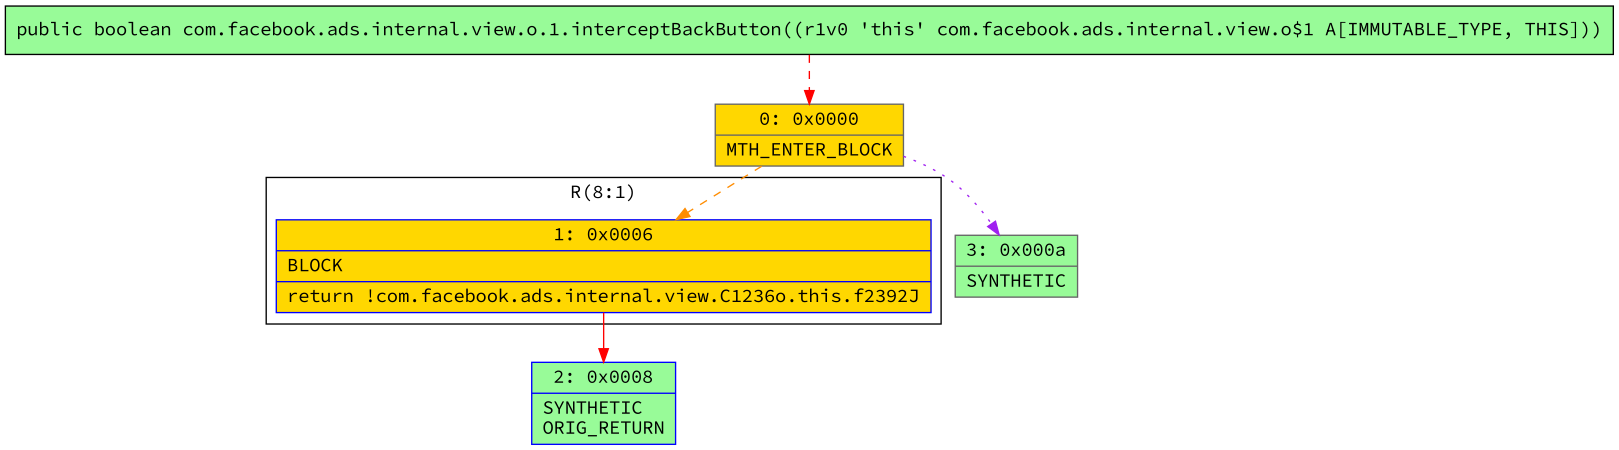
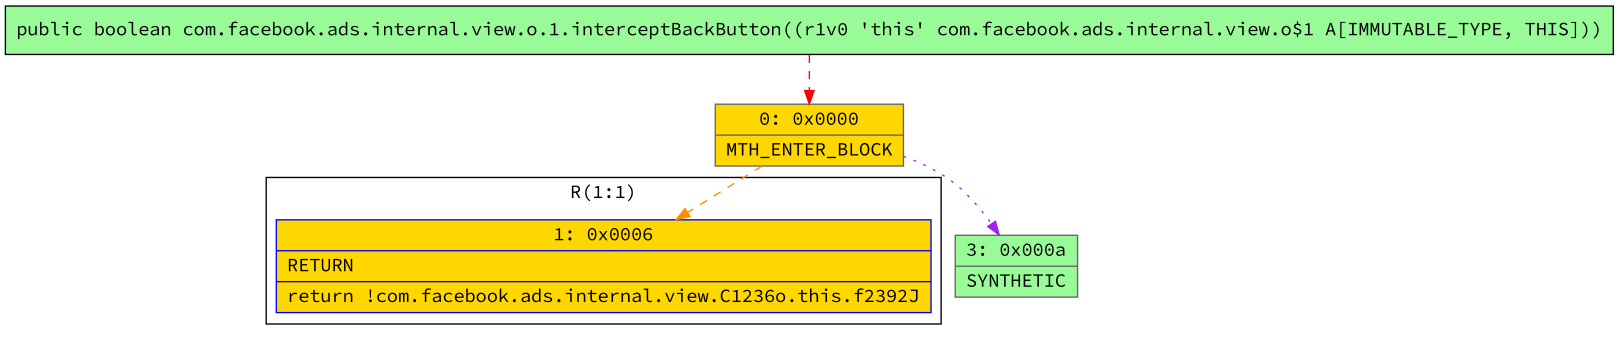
cluster "R(8:1)": label "R(8:1)" -> "R(1:1)"
node "1: 0x0006": text "BLOCK" -> "RETURN"
node "2: 0x0008": removed
